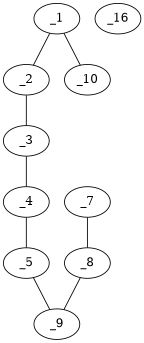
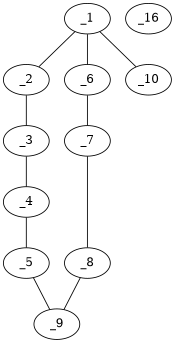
node "_6": added
